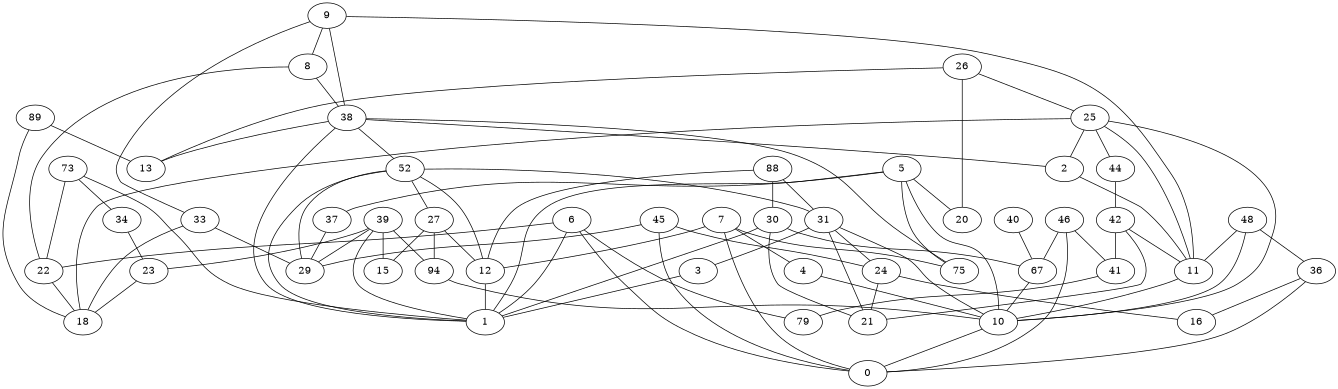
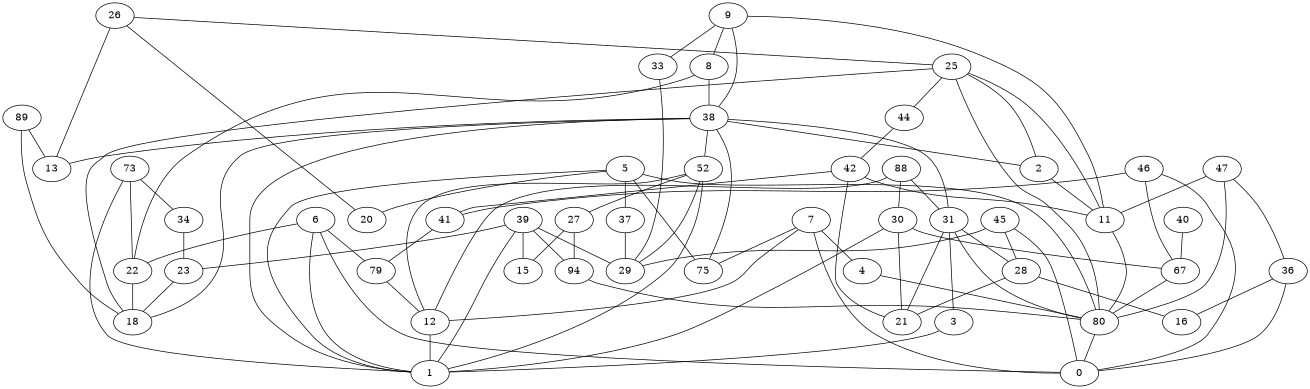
edge "52" -- "31": now "38" -- "31"
node "48": label "48" -> "47"
edge "27" -- "12": now "79" -- "12"
edge "33" -- "18": now "38" -- "18"
node "24": label "24" -> "28"
node "10": label "10" -> "80"
